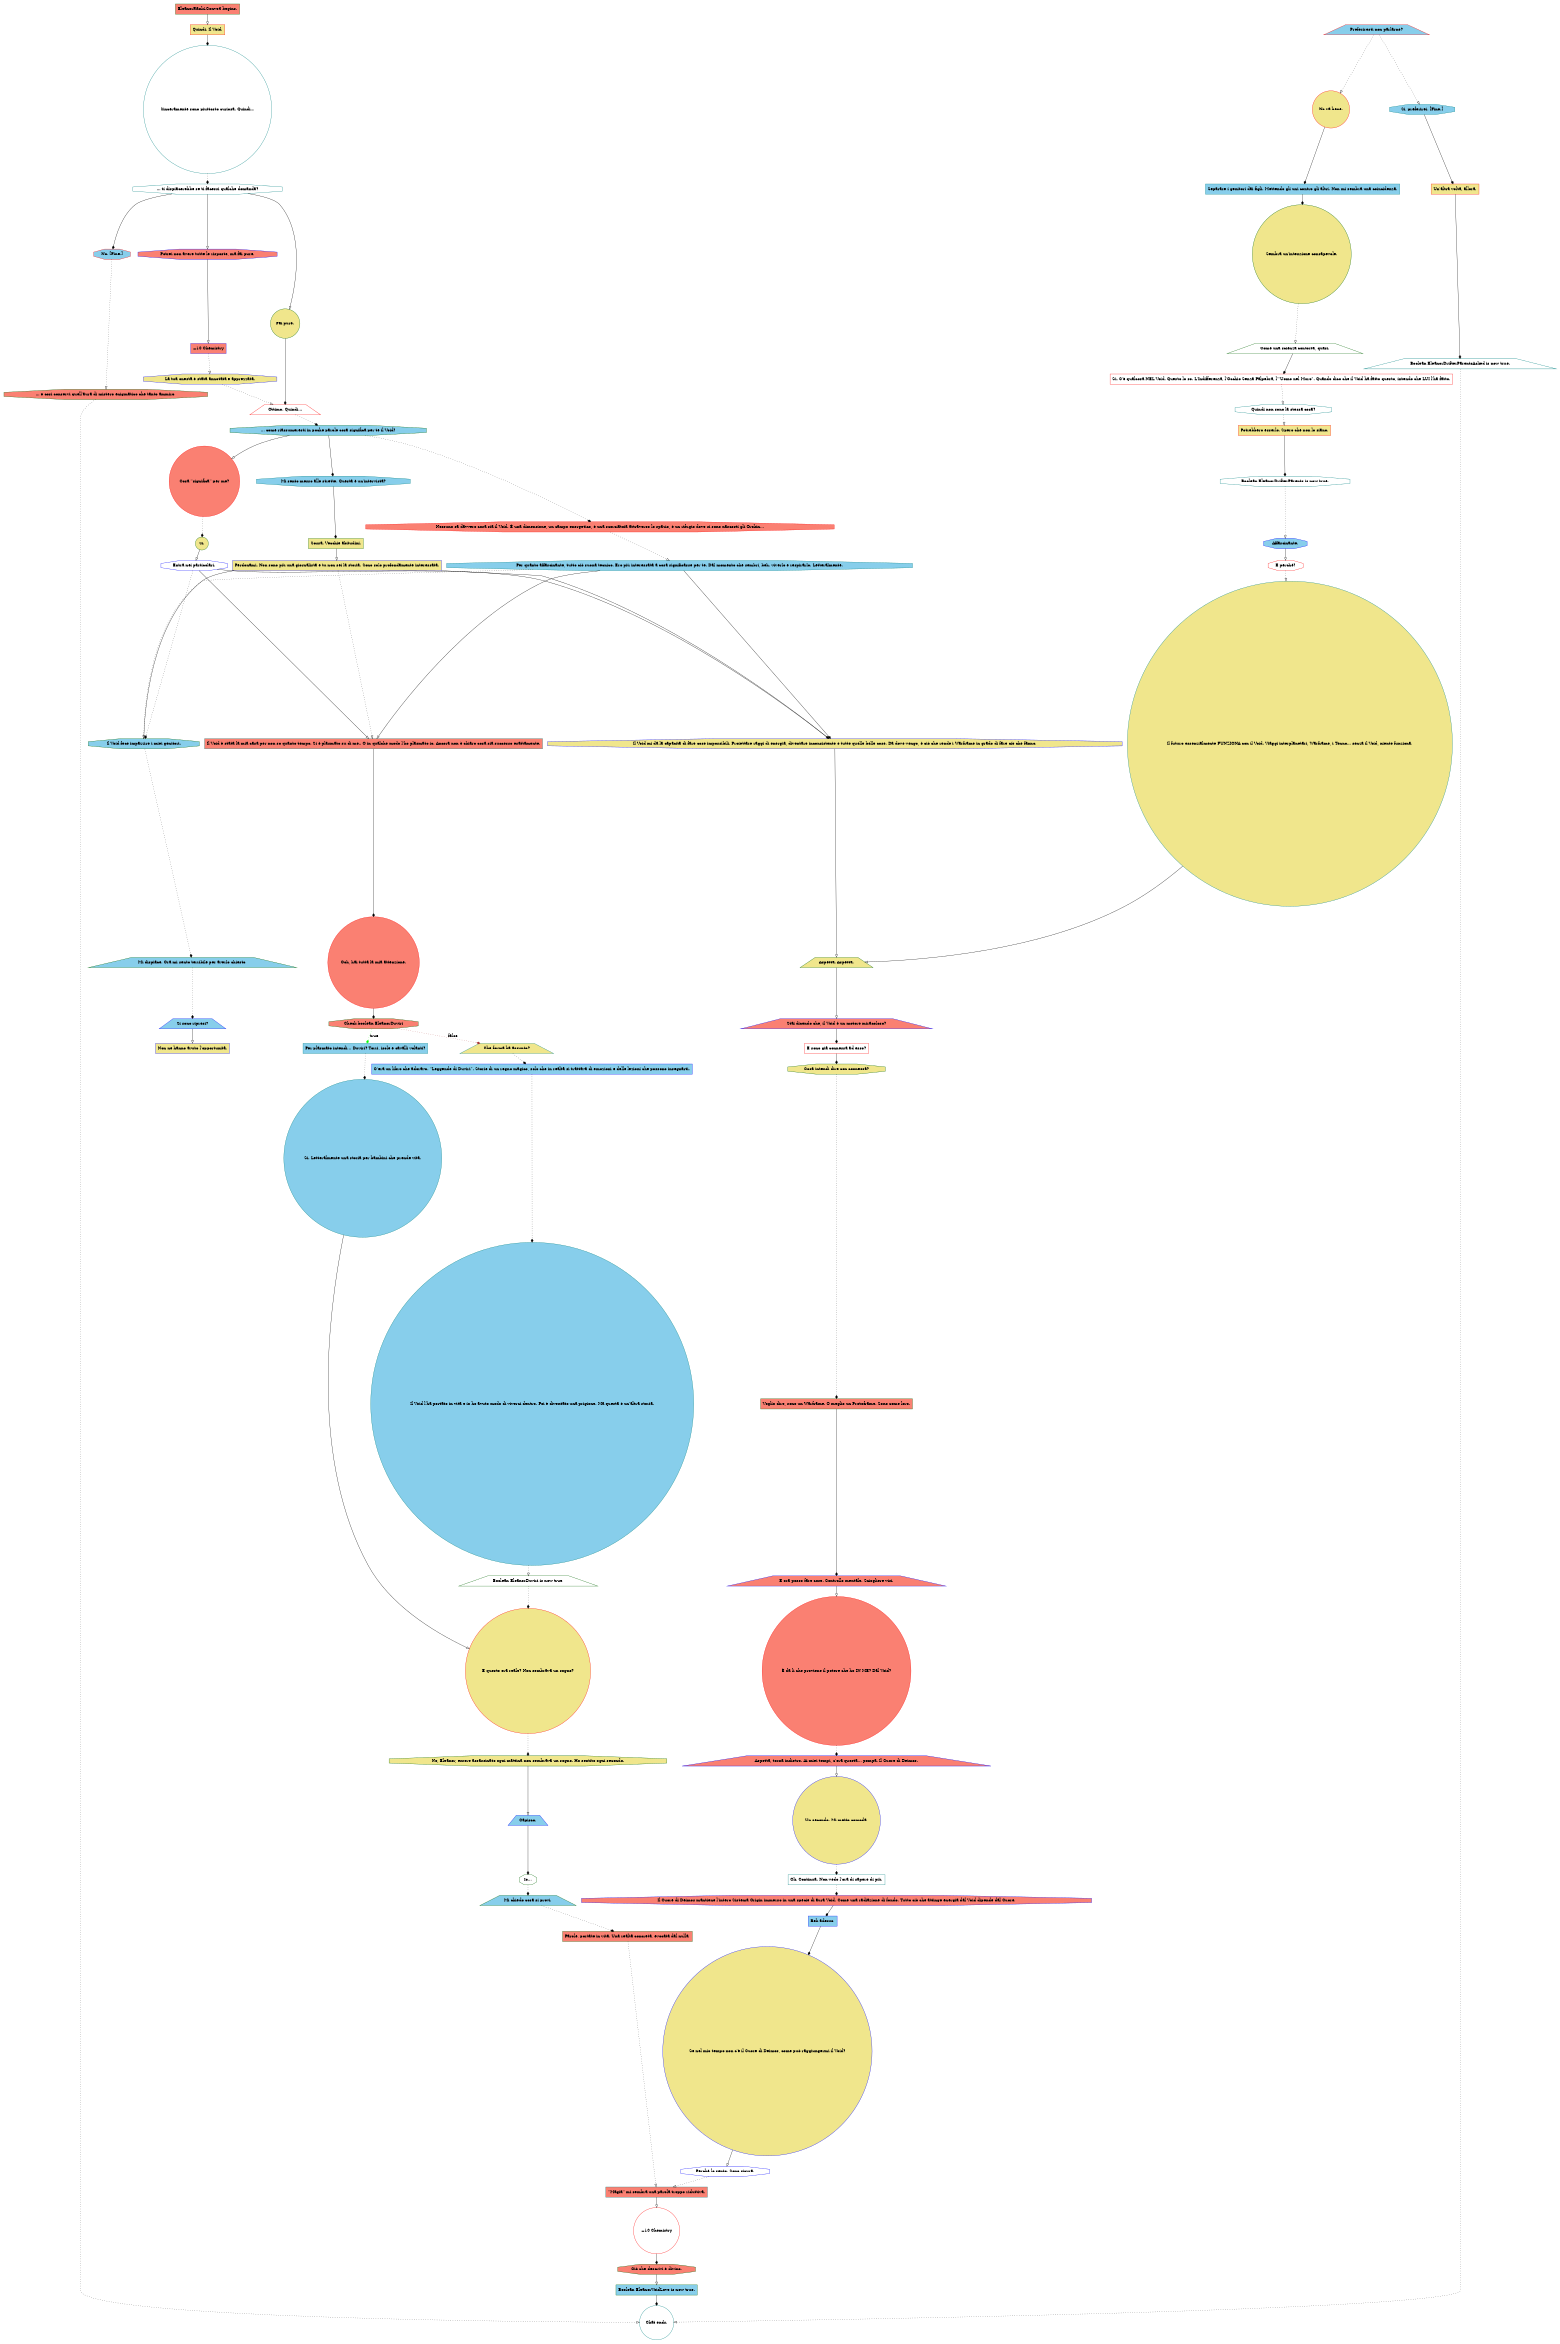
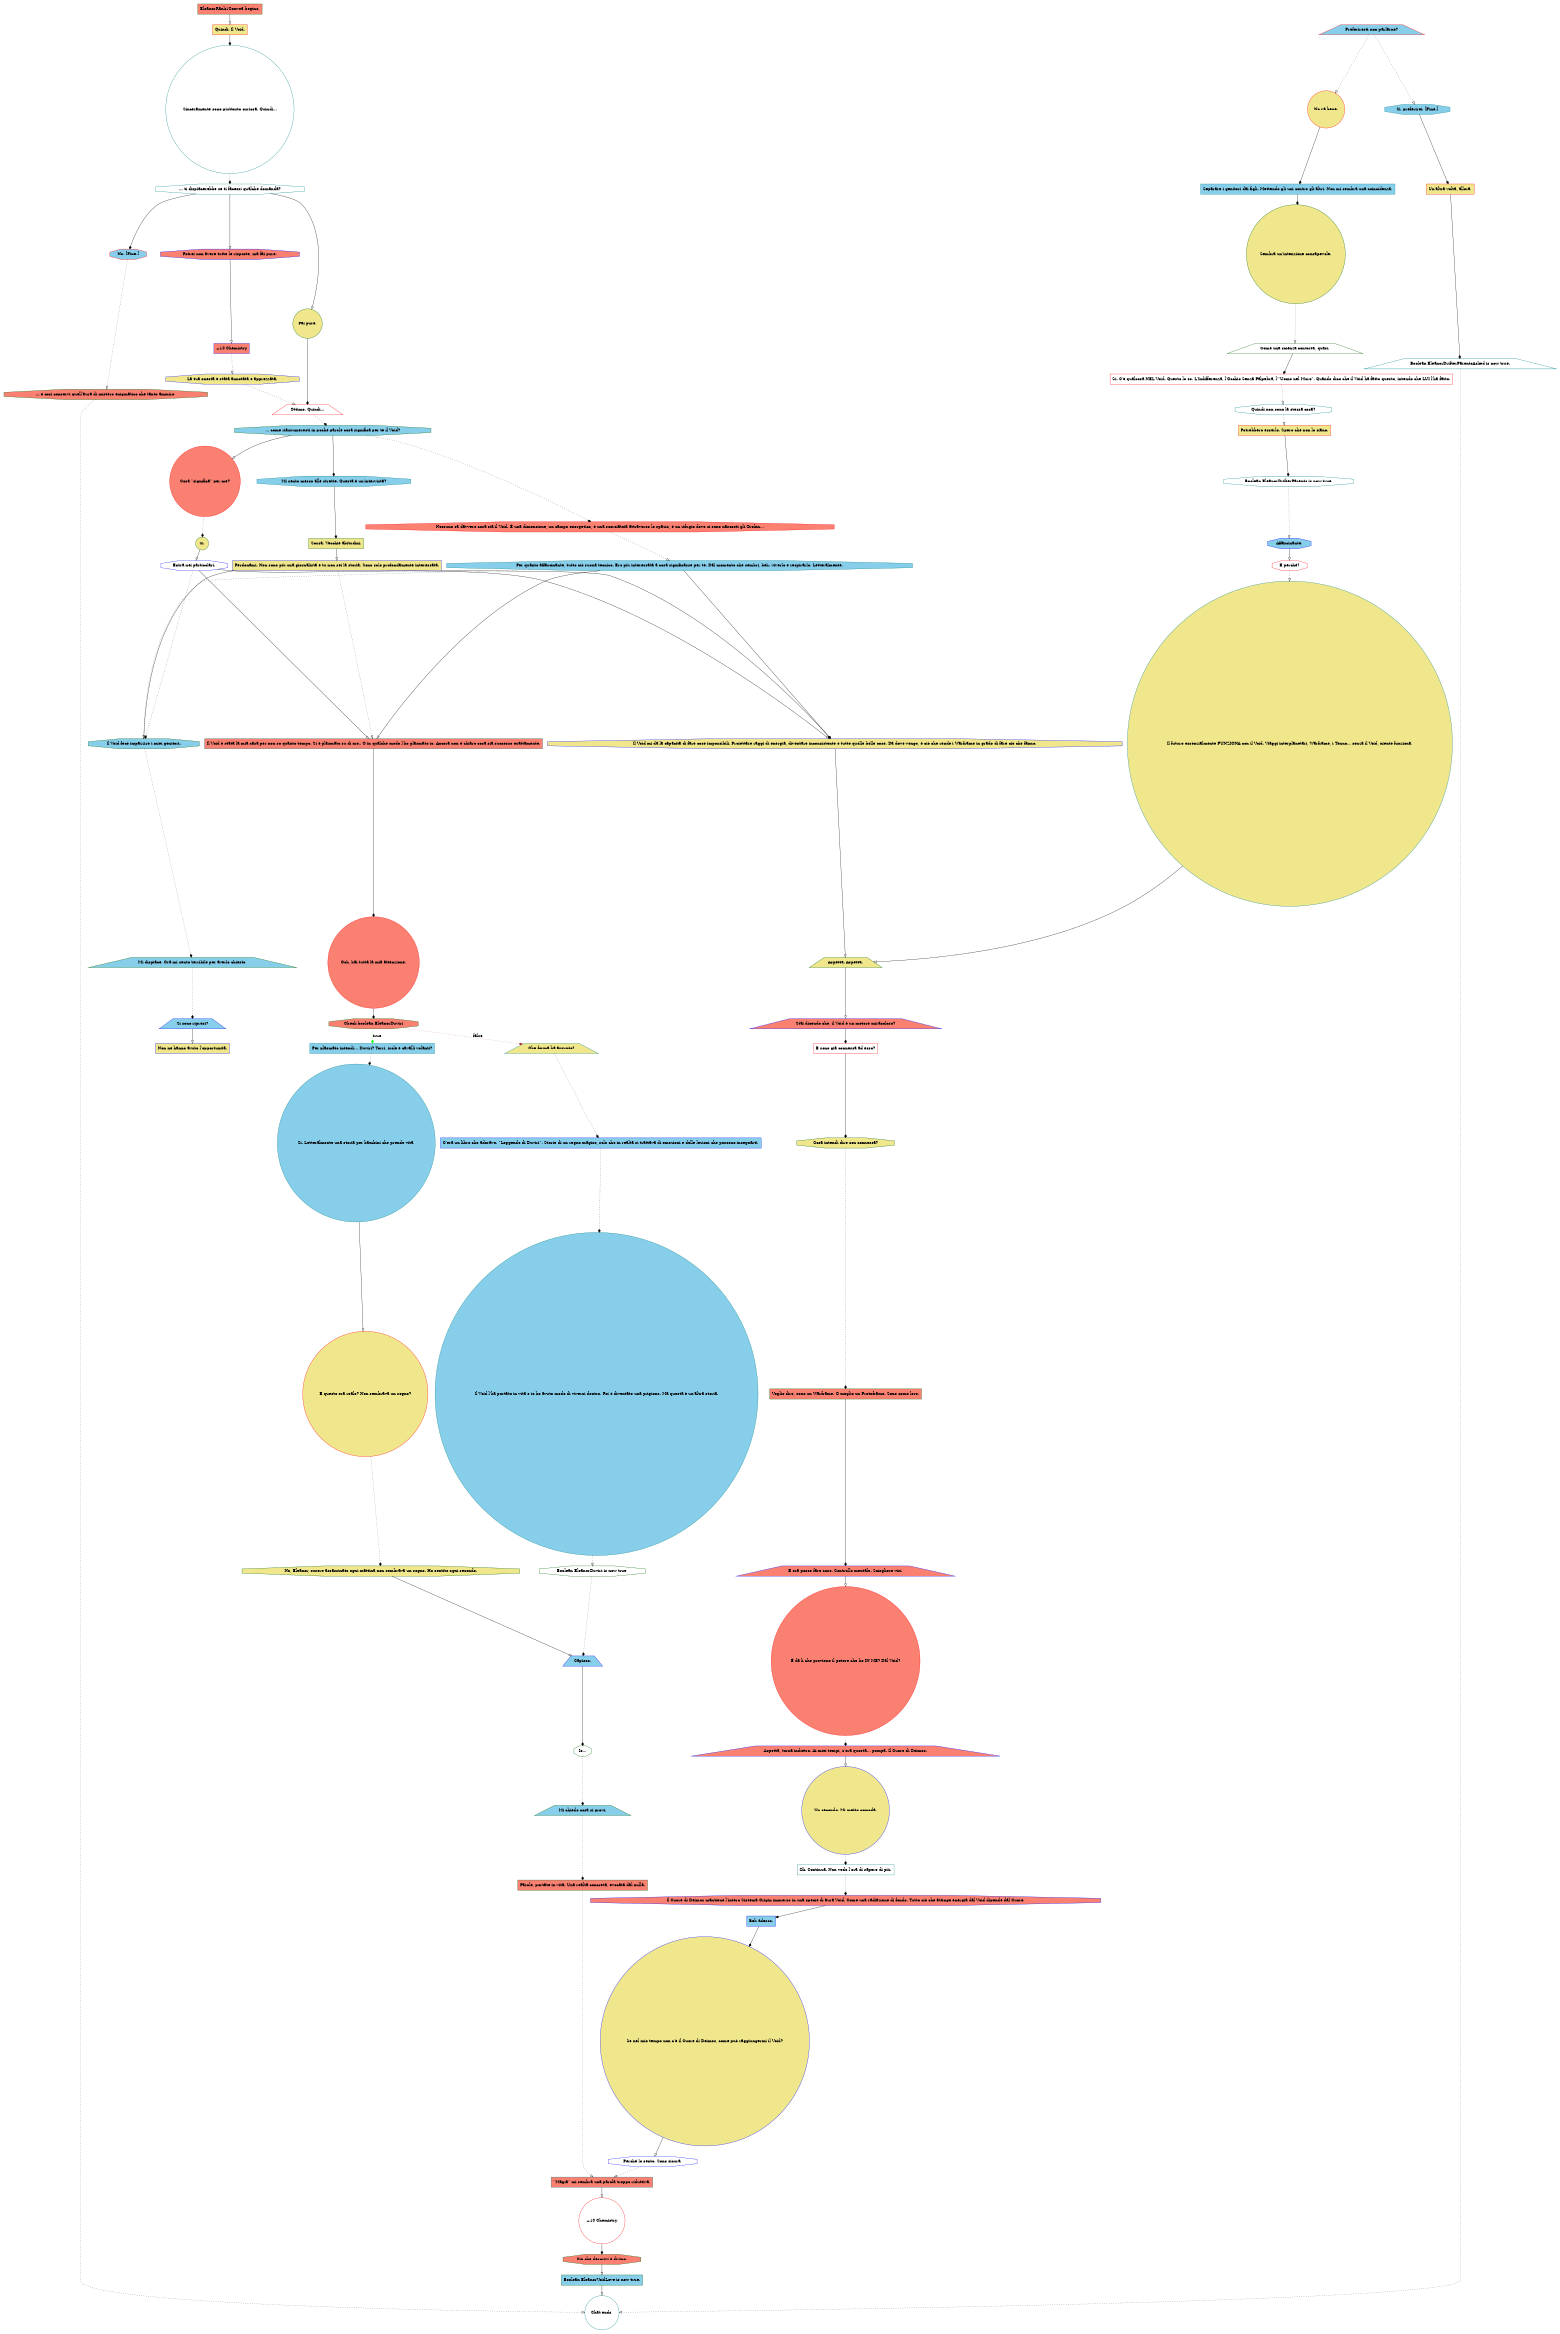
node "Boolean EleanorDuviri is now true.": shape trapezium -> octagon
edge "Boolean EleanorDuviri is now true." -> "E questo era reale? Non sembrava un sogno?": now "Boolean EleanorDuviri is now true." -> "Capisco."
edge "Boolean EleanorVoidLove is now true." -> "Chat ends.": arrowhead diamond -> onormal
